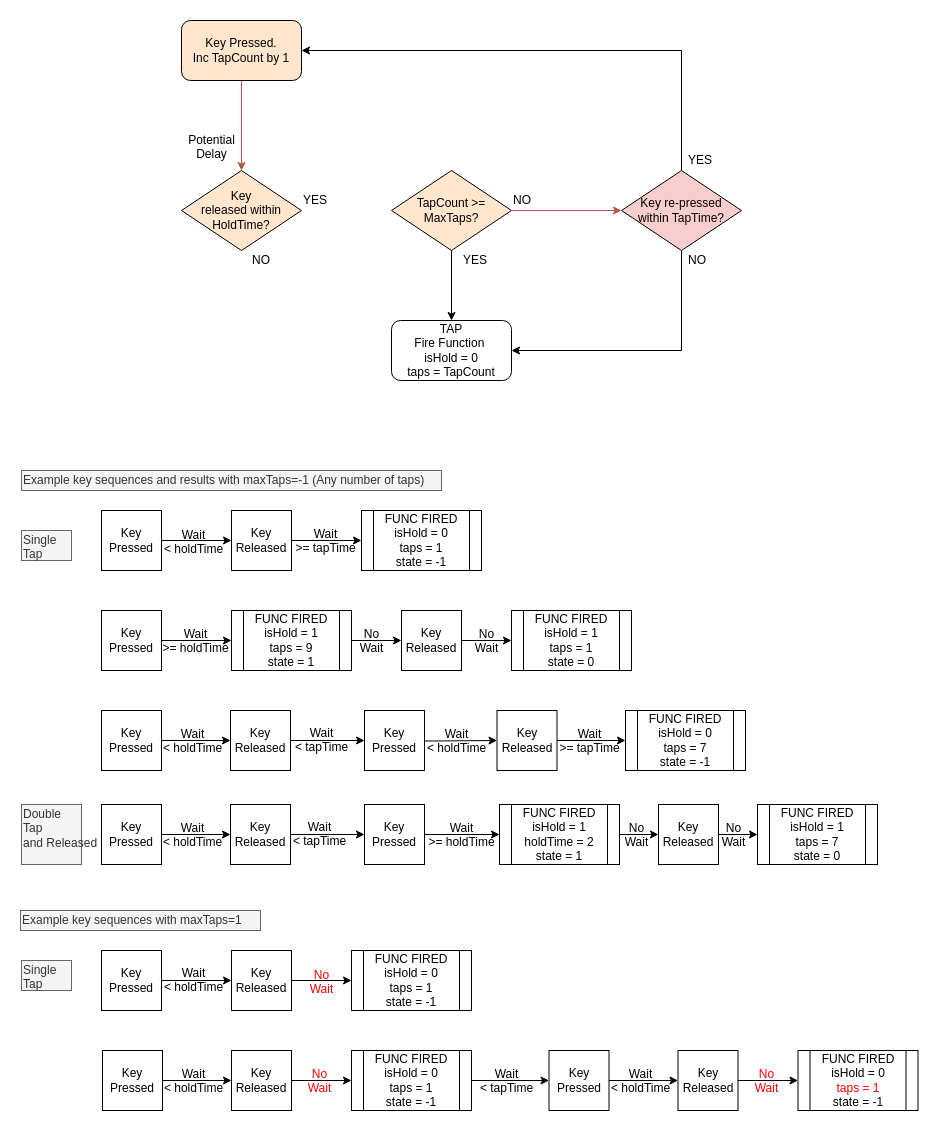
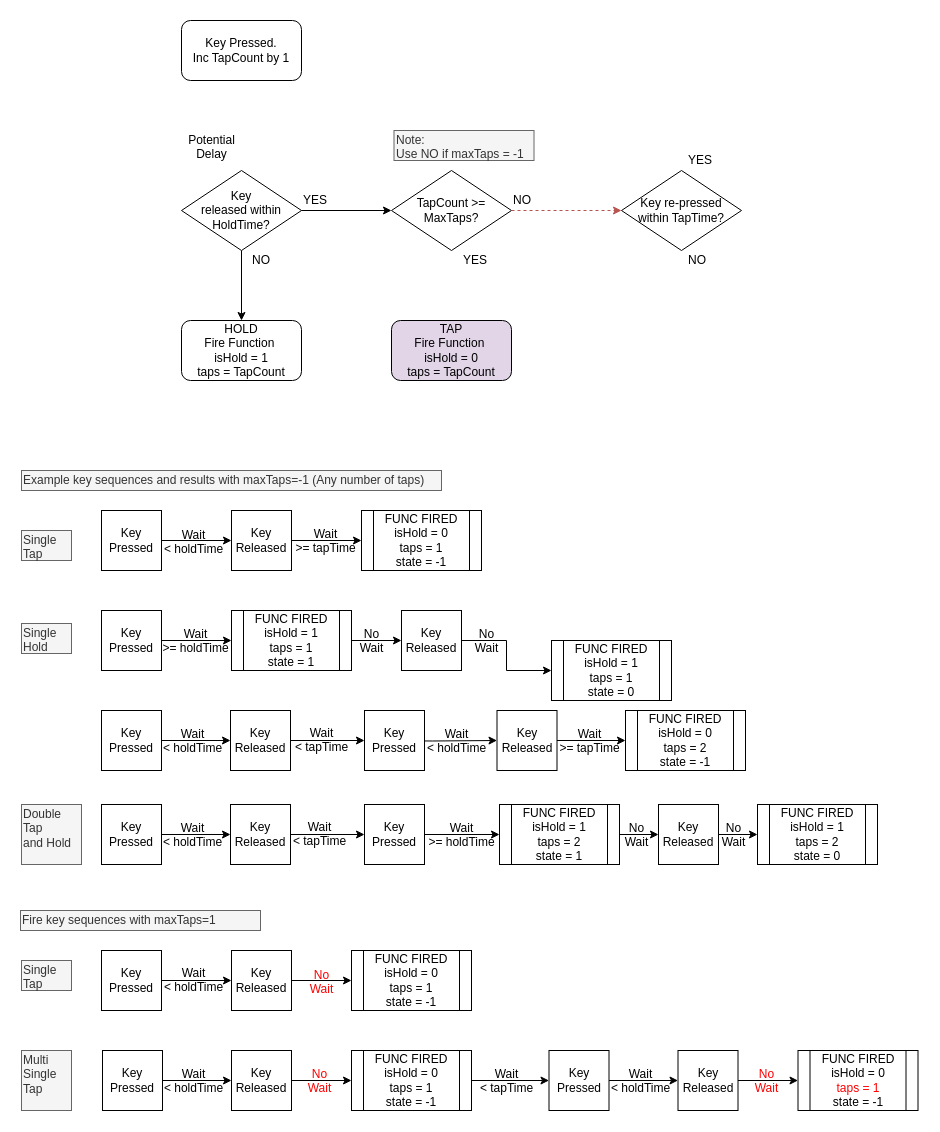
node "Key Pressed. Inc TapCount by 1": fillcolor #ffe6cc -> #ffffff
edge "Key re-pressed within TapTime?" -> "Key Pressed. Inc TapCount by 1": removed
edge "Key Pressed. Inc TapCount by 1" -> "Key released within HoldTime?": removed
node "Note: Use NO if maxTaps = -1": added
node "Key released within HoldTime?": fillcolor #ffe6cc -> #ffffff
edge "Key released within HoldTime?" -> "TapCount >= MaxTaps?": added
node "TapCount >= MaxTaps?": fillcolor #ffe6cc -> #ffffff
edge "TapCount >= MaxTaps?" -> "Key re-pressed within TapTime?": style solid -> dashed
node "Key re-pressed within TapTime?": fillcolor #f8cecc -> #ffffff
edge "Key released within HoldTime?" -> "HOLD Fire Function isHold = 1 taps = TapCount": added
edge "TapCount >= MaxTaps?" -> "TAP Fire Function isHold = 0 taps = TapCount": removed
node "HOLD Fire Function isHold = 1 taps = TapCount": added
node "TAP Fire Function isHold = 0 taps = TapCount": fillcolor #ffffff -> #e1d5e7
edge "Key re-pressed within TapTime?" -> "TAP Fire Function isHold = 0 taps = TapCount": removed
node "Single Hold": added
node "FUNC FIRED isHold = 1 taps = 9 state = 1": label "FUNC FIRED isHold = 1 taps = 9 state = 1" -> "FUNC FIRED isHold = 1 taps = 1 state = 1"
node "FUNC FIRED isHold = 1 taps = 1 state = 0": moved (572, 641) -> (612, 671)
node "FUNC FIRED isHold = 0 taps = 7 state = -1": label "FUNC FIRED isHold = 0 taps = 7 state = -1" -> "FUNC FIRED isHold = 0 taps = 2 state = -1"
node "Double Tap and Released": label "Double Tap and Released" -> "Double Tap and Hold"
node "FUNC FIRED isHold = 1 holdTime = 2 state = 1": label "FUNC FIRED isHold = 1 holdTime = 2 state = 1" -> "FUNC FIRED isHold = 1 taps = 2 state = 1"
node "FUNC FIRED isHold = 1 taps = 7 state = 0": label "FUNC FIRED isHold = 1 taps = 7 state = 0" -> "FUNC FIRED isHold = 1 taps = 2 state = 0"
node "Example key sequences with maxTaps=1": label "Example key sequences with maxTaps=1" -> "Fire key sequences with maxTaps=1"
node "Multi Single Tap": added
